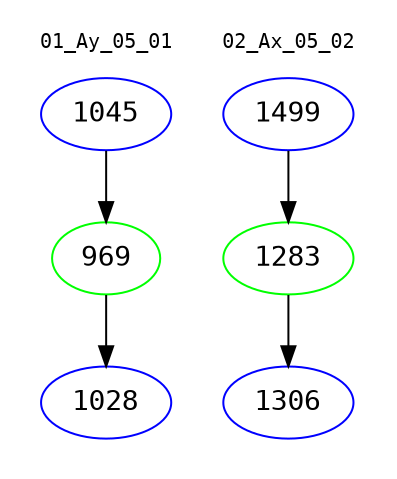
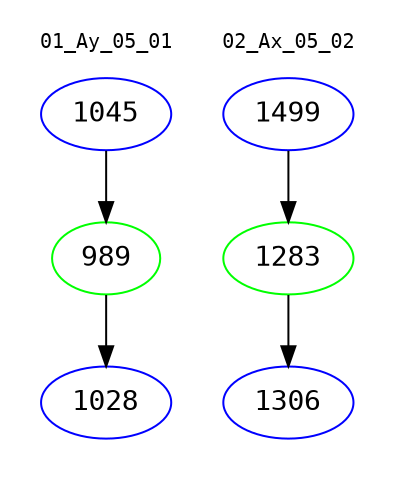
node "969": label "969" -> "989"
